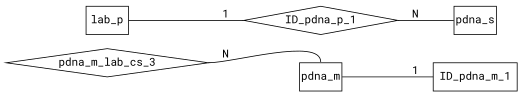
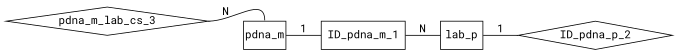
node "ID_pdna_p_1": label "ID_pdna_p_1" -> "ID_pdna_p_2"
node "pdna_s": removed
edge "ID_pdna_m_1" -- "lab_p": added, label "N"
